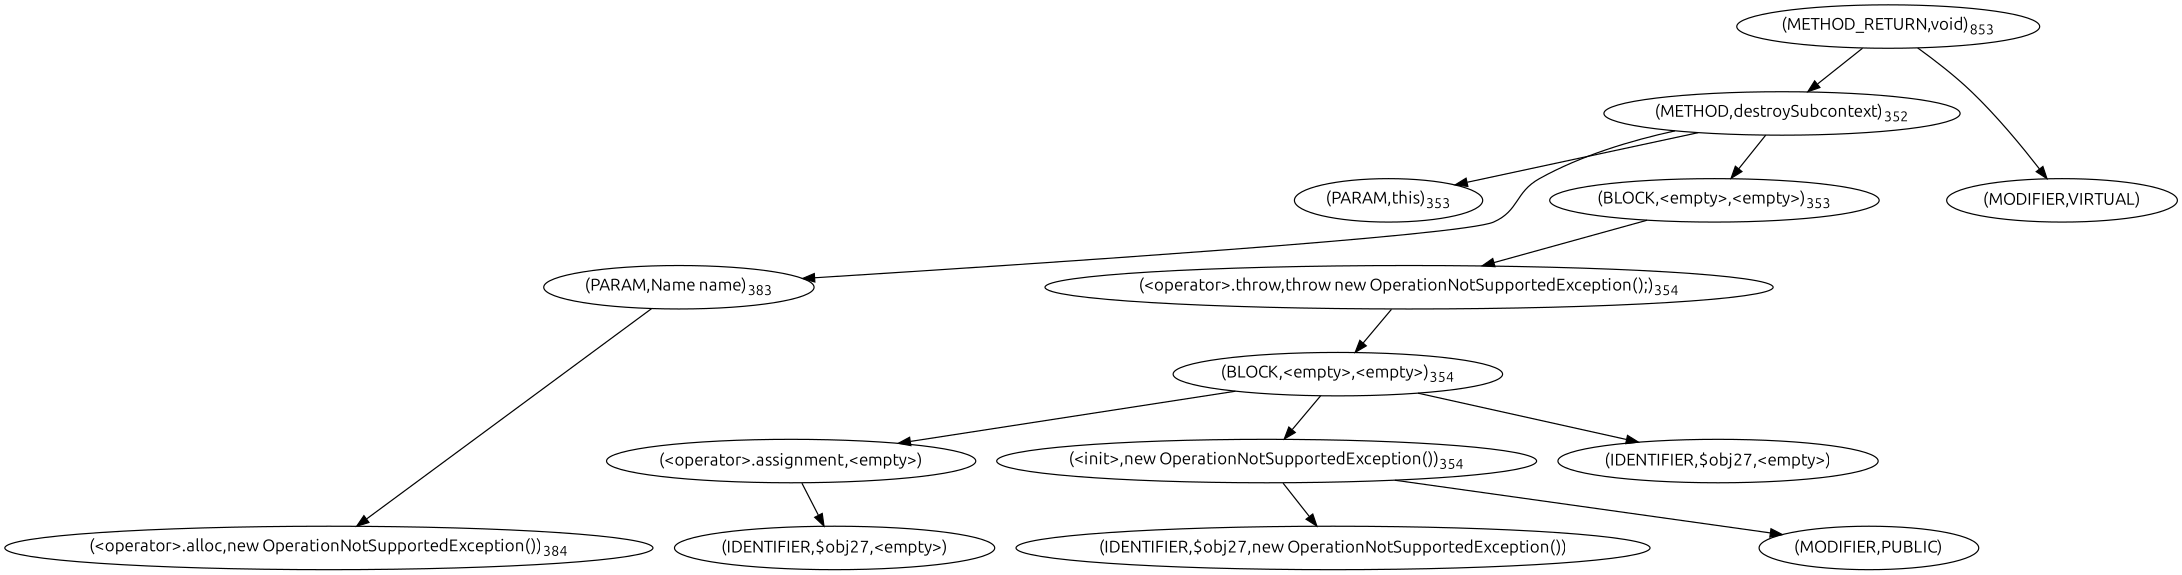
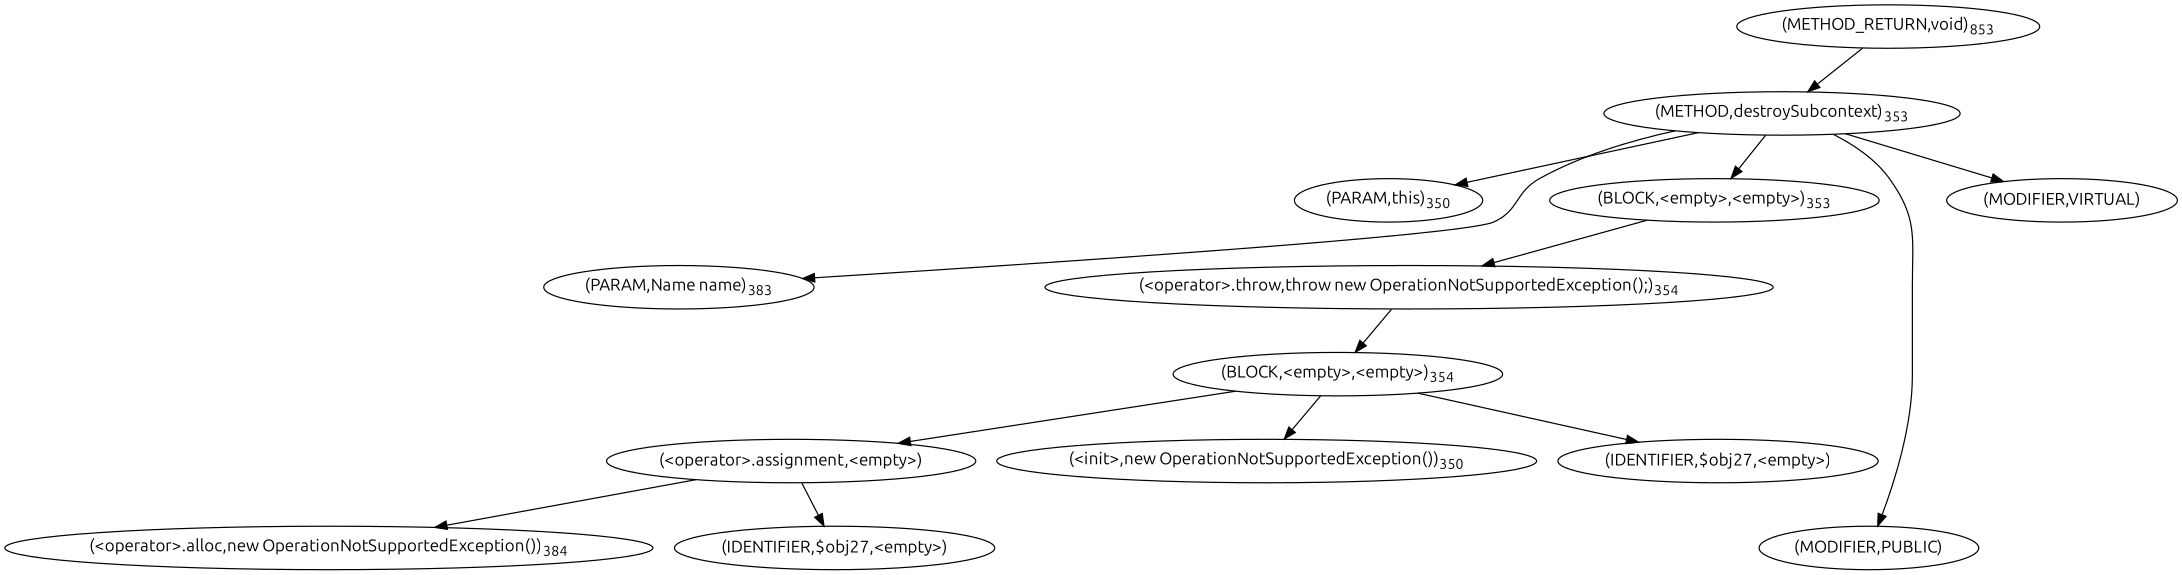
edge "(METHOD_RETURN,void)" -> "(MODIFIER,VIRTUAL)": now "(METHOD,destroySubcontext)" -> "(MODIFIER,VIRTUAL)"
node "(METHOD,destroySubcontext)": text "352" -> "353"
node "(PARAM,this)": text "353" -> "350"
edge "(PARAM,Name name)" -> "(<operator>.alloc,new OperationNotSupportedException())": now "(<operator>.assignment,<empty>)" -> "(<operator>.alloc,new OperationNotSupportedException())"
node "(<init>,new OperationNotSupportedException())": text "354" -> "350"
edge "(<init>,new OperationNotSupportedException())" -> "(MODIFIER,PUBLIC)": now "(METHOD,destroySubcontext)" -> "(MODIFIER,PUBLIC)"
node "(IDENTIFIER,$obj27,new OperationNotSupportedException())": removed
